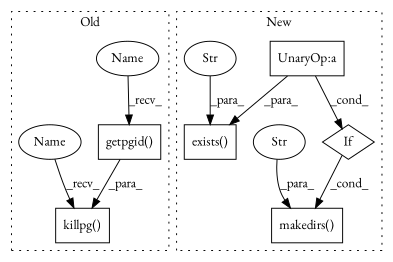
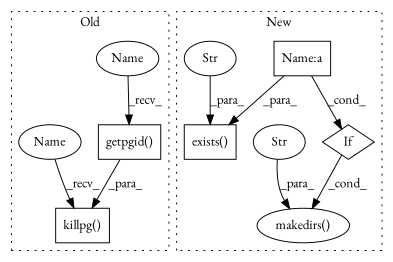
node "UnaryOp:a": label "UnaryOp:a" -> "Name:a"
node "makedirs()": shape box -> ellipse
